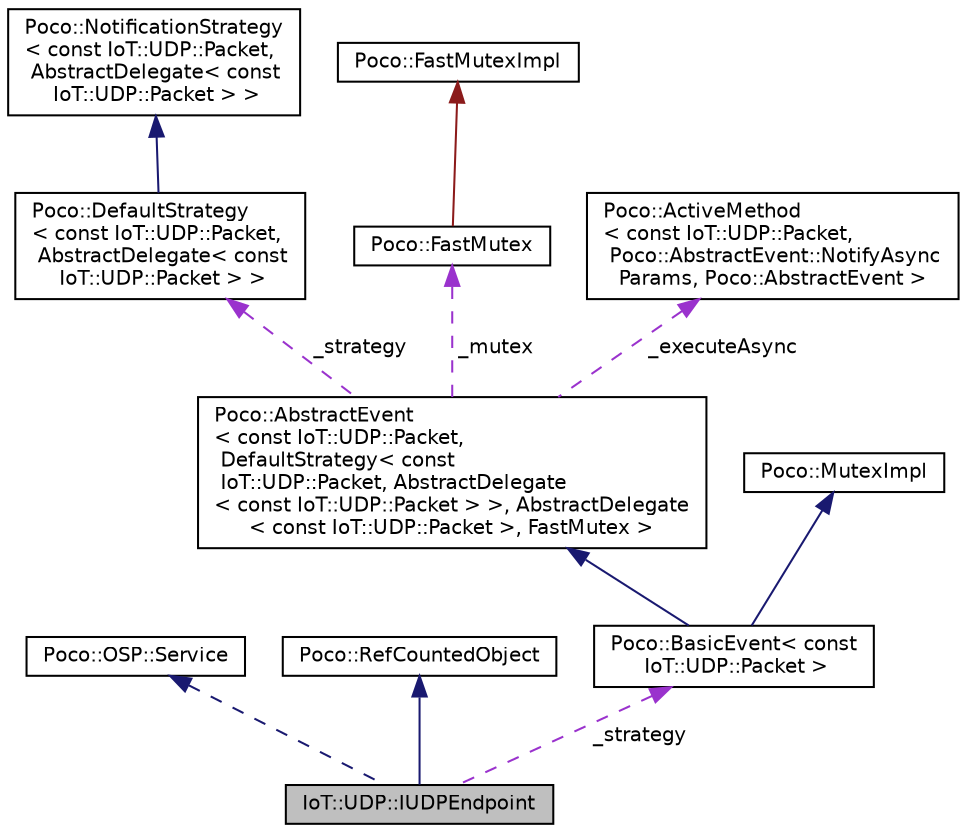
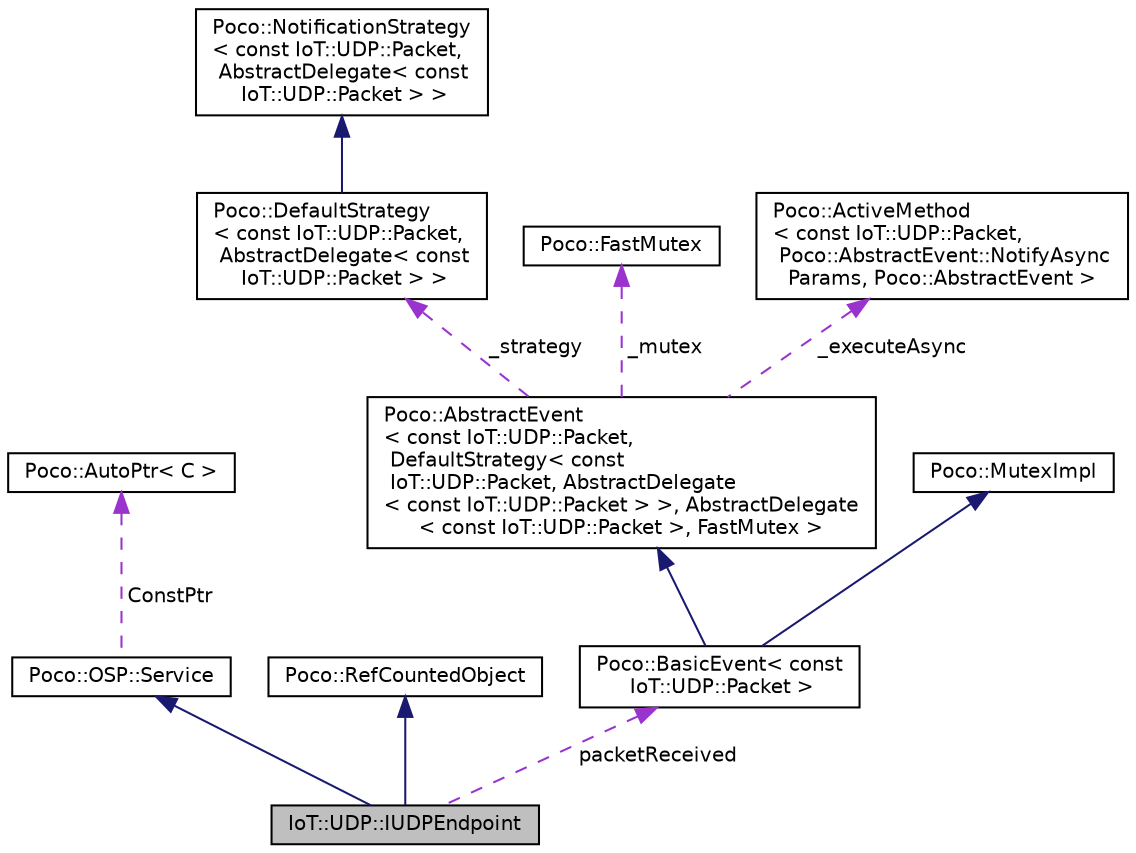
node "Poco::FastMutexImpl": removed
node "Poco::AutoPtr< C >": added
edge "IoT::UDP::IUDPEndpoint" -> "Poco::OSP::Service": style dashed -> solid
edge "IoT::UDP::IUDPEndpoint" -> "Poco::BasicEvent< const IoT::UDP::Packet >": label " _strategy" -> " packetReceived"
